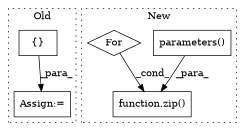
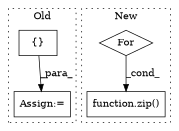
node "parameters()": removed
